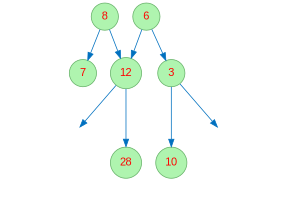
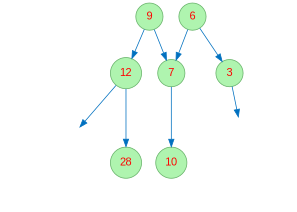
node "8": label "8" -> "9"
edge "6" -> "12": now "6" -> "7"
edge "3" -> "10": now "7" -> "10"
